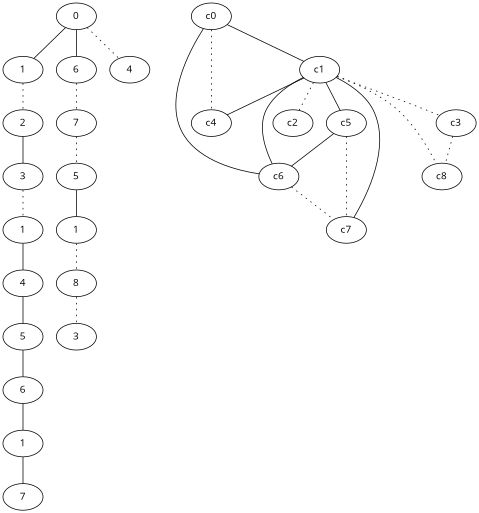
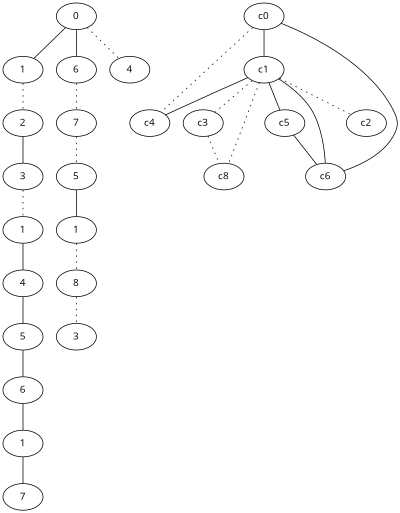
node "c7": removed
